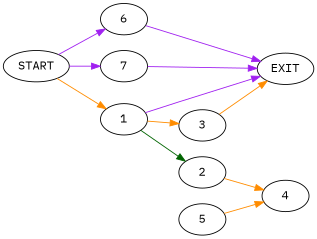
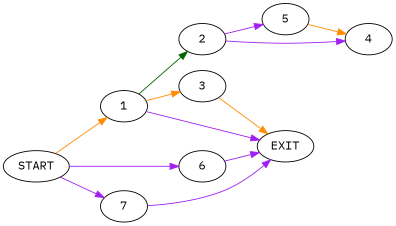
edge "2" -> "5": added
edge "2" -> "4": color darkorange -> purple
